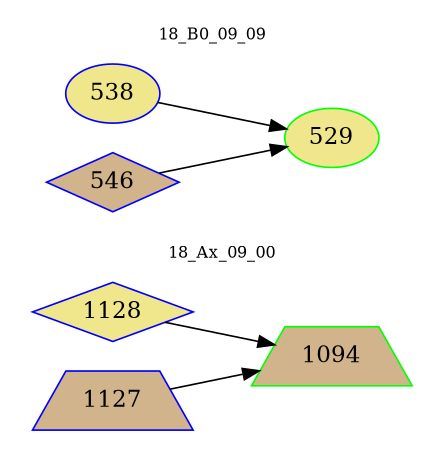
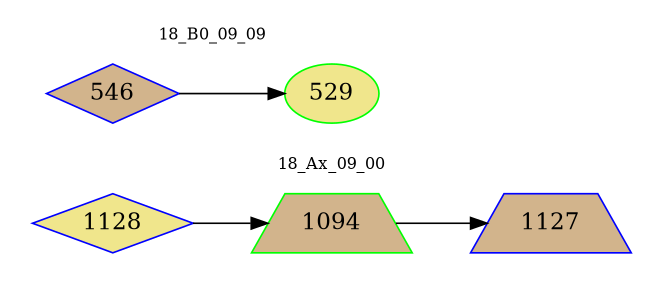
node "538": removed
edge "1127" -> "1094": reversed
